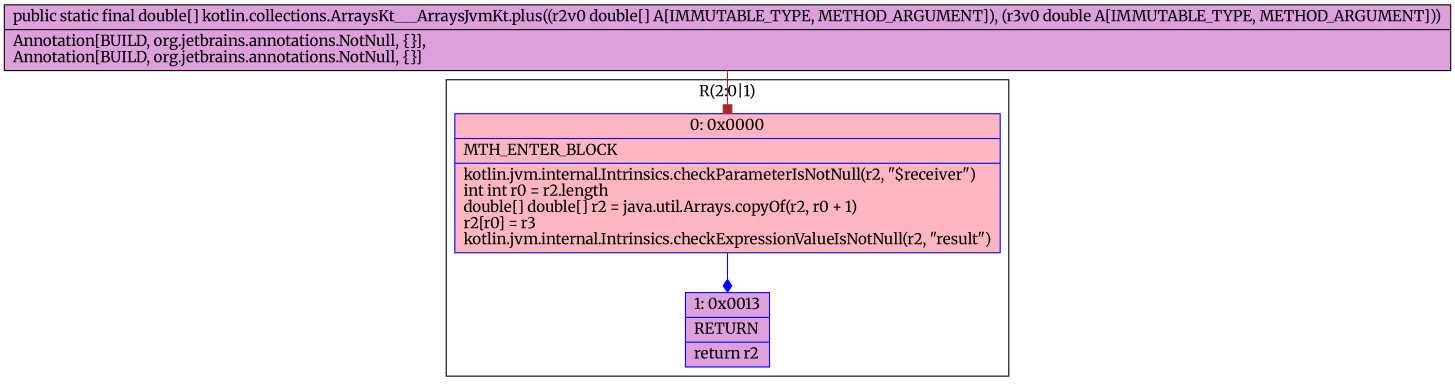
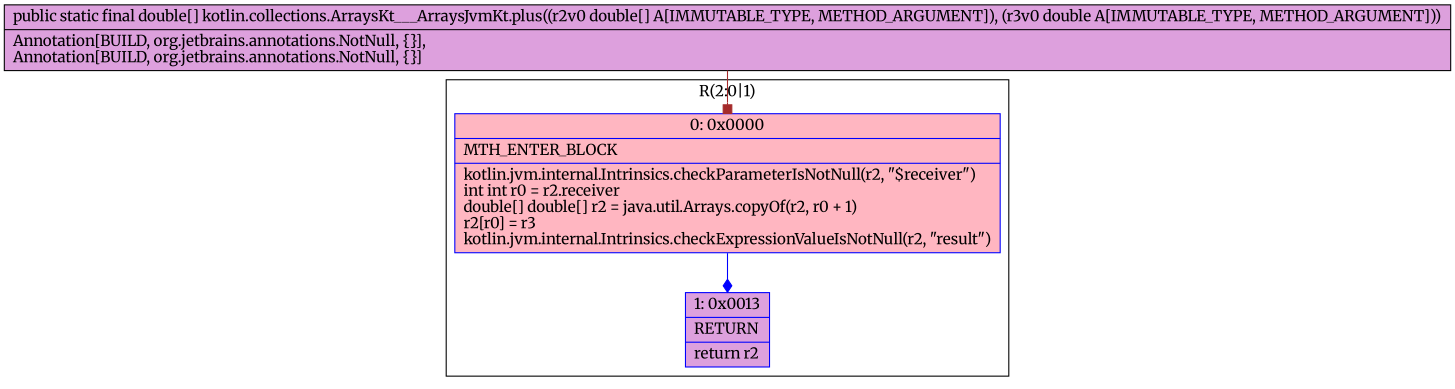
node "0: 0x0000": text "int int r0 = r2.length" -> "int int r0 = r2.receiver"
